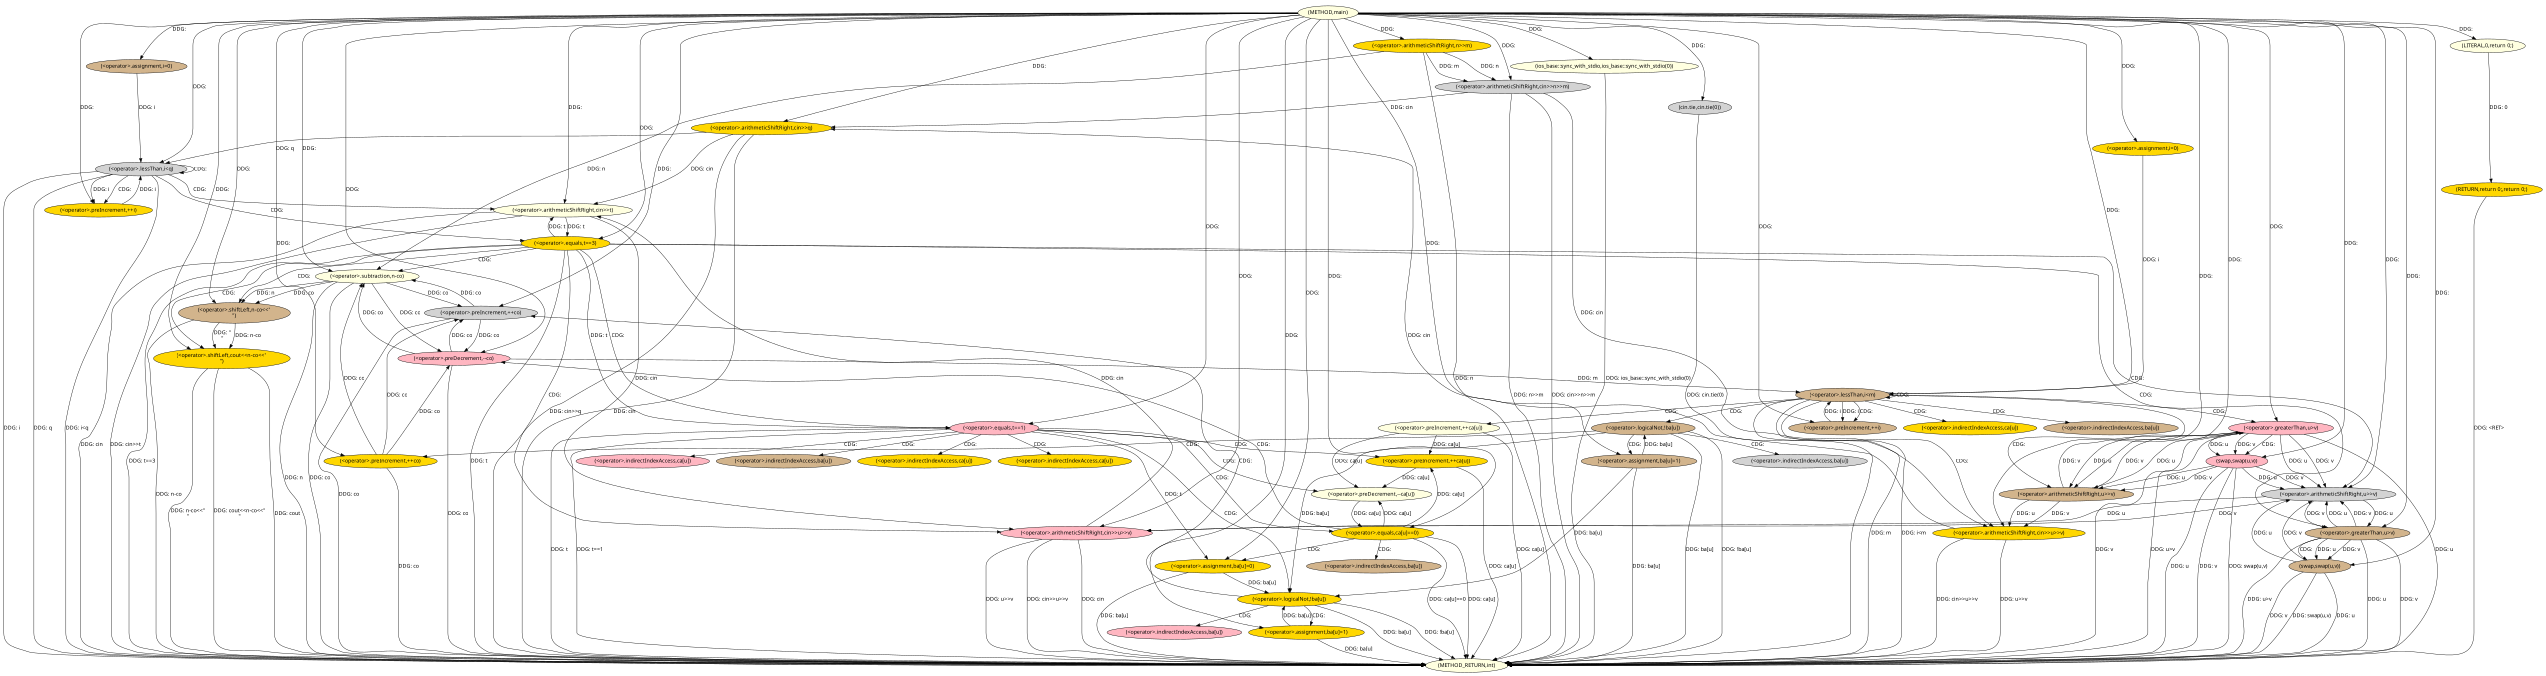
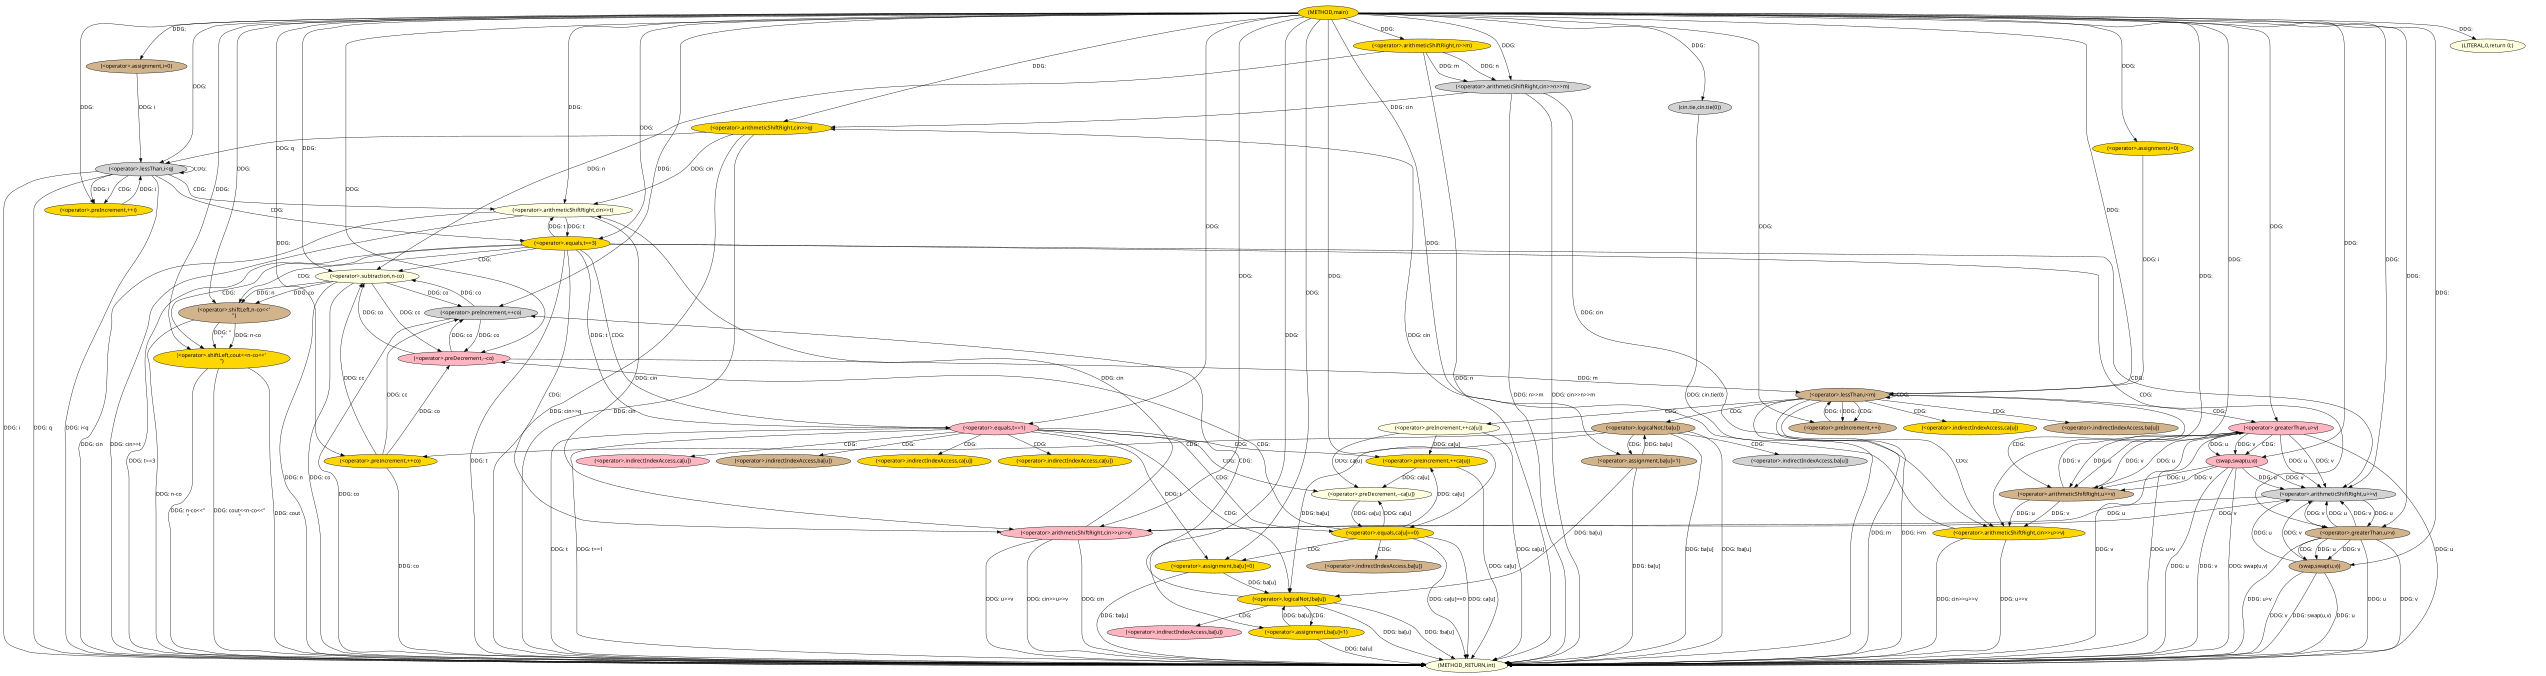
node "(METHOD,main)": fillcolor lightyellow -> gold
node "(ios_base::sync_with_stdio,ios_base::sync_with_stdio(0))": removed
node "(RETURN,return 0;,return 0;)": removed
edge "(<operator>.preDecrement,--co)" -> "(METHOD_RETURN,int)": removed, label "DDG: co"
